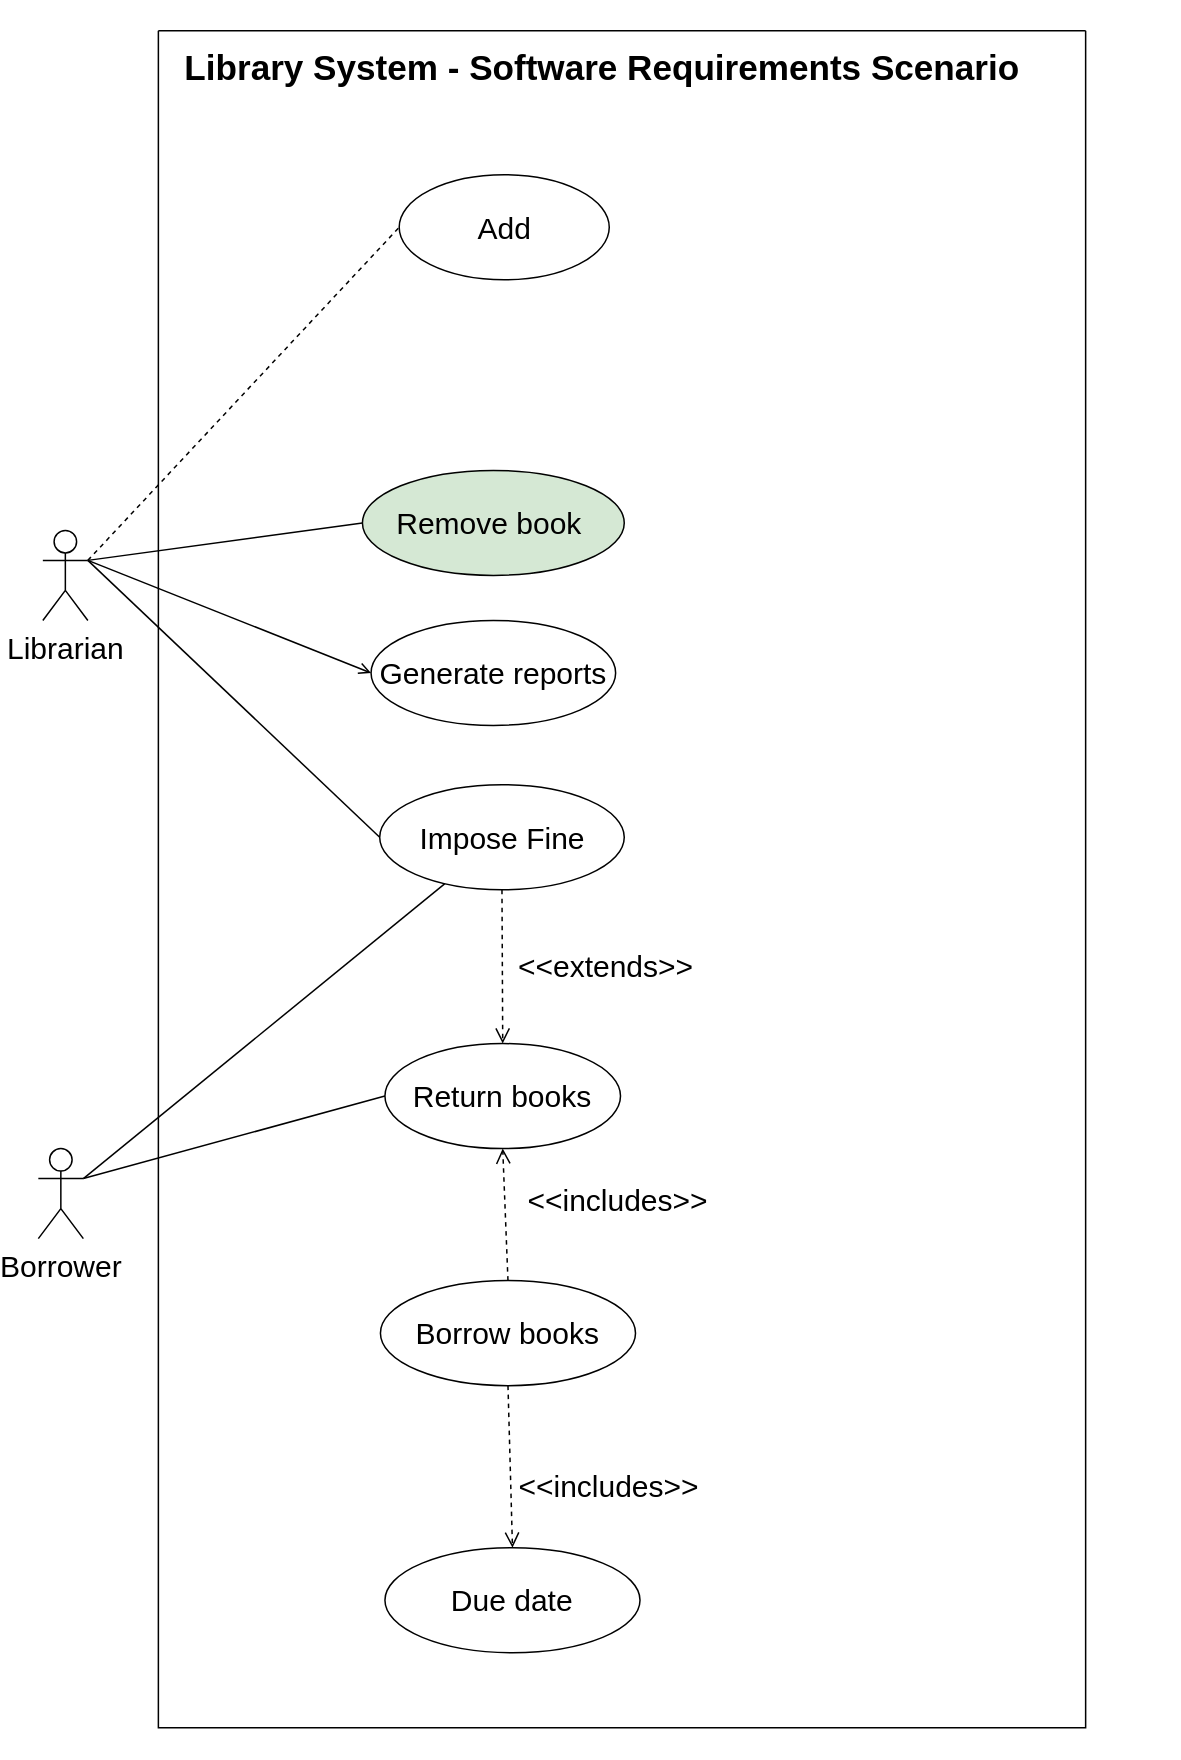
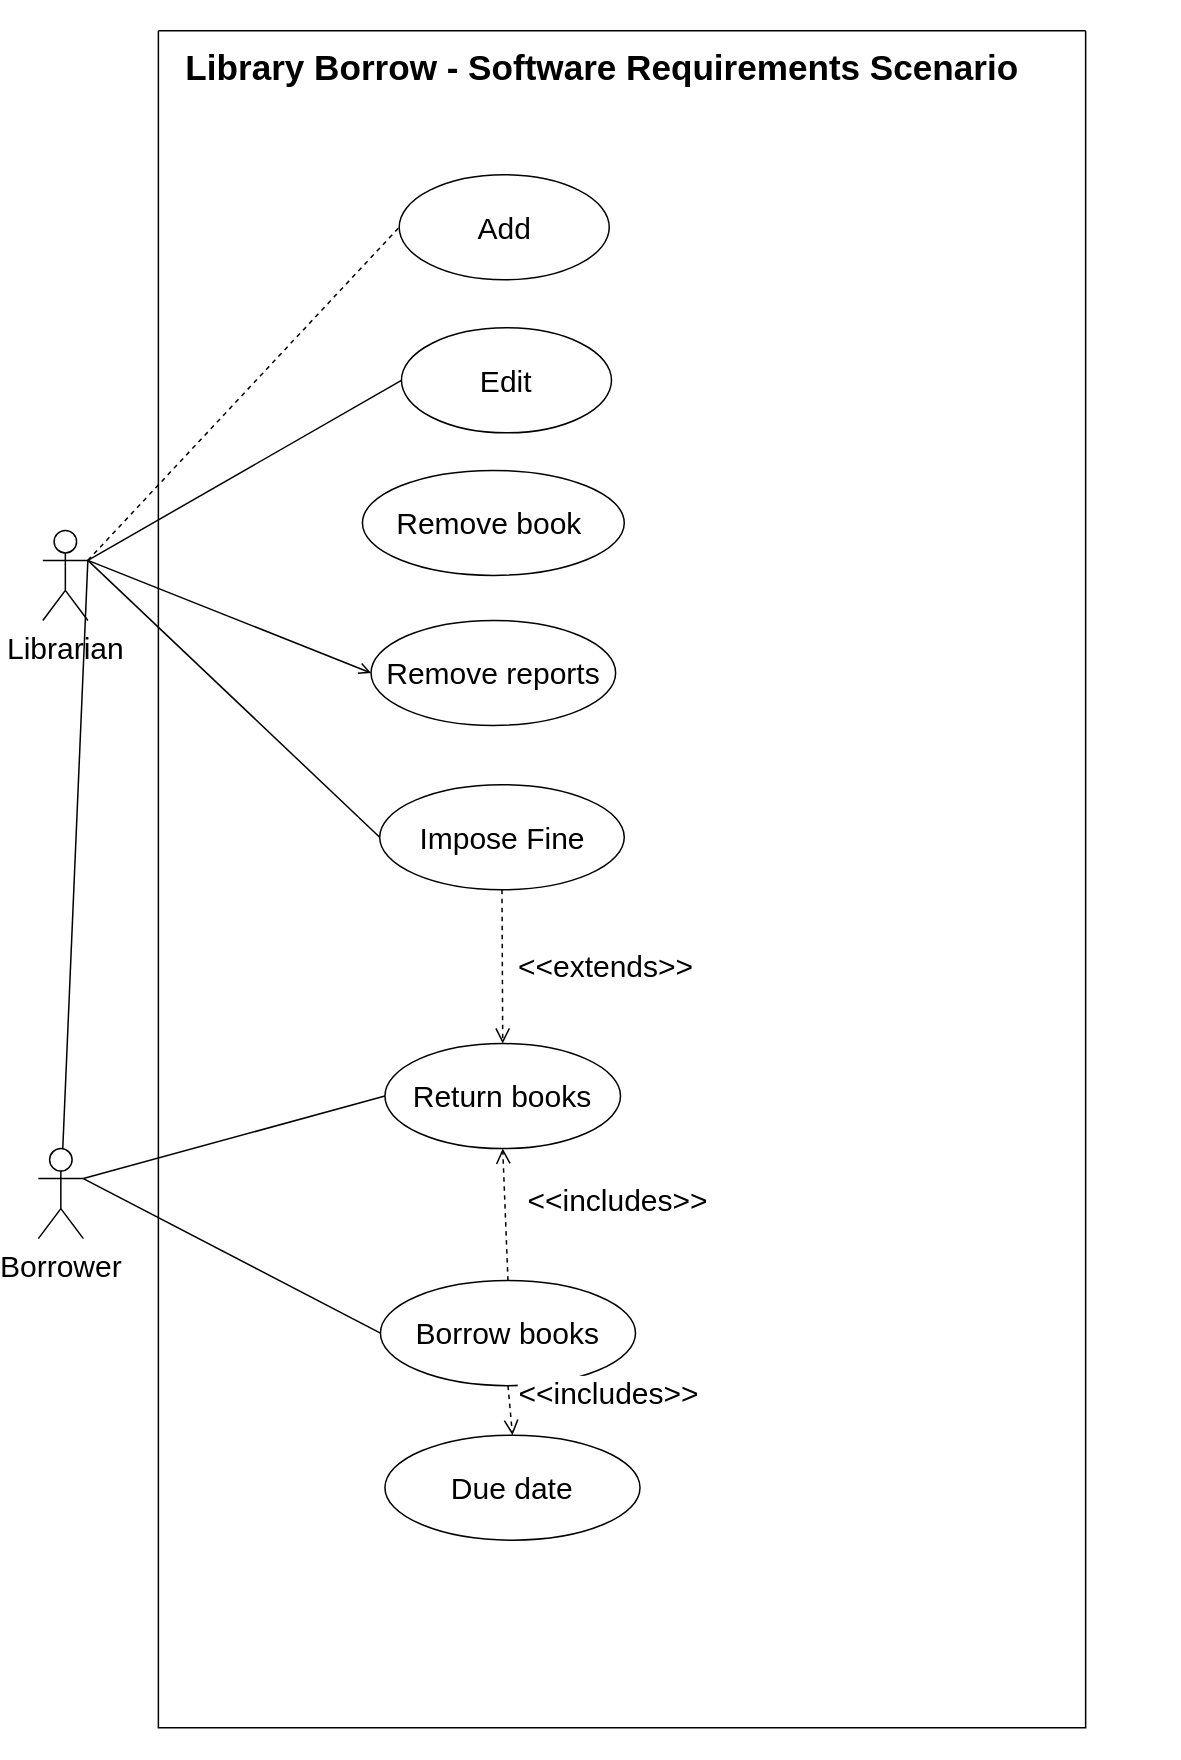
node "Library System - Software Requirements Scenario": label "Library System - Software Requirements Scenario" -> "Library Borrow - Software Requirements Scenario"
node "Edit": added
edge "Edit" -- "Librarian": added
node "Remove book": fillcolor #d5e8d4 -> #ffffff
edge "Remove book" -- "Librarian": now "Borrower" -- "Librarian"
node "Generate reports": label "Generate reports" -> "Remove reports"
edge "Impose Fine" -- "Borrower": now "Borrow books" -- "Borrower"
node "Due date": moved (512, 1600) -> (512, 1487)
